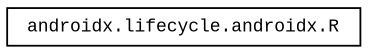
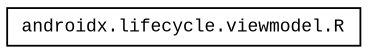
node "androidx.lifecycle.androidx.R": label "androidx.lifecycle.androidx.R" -> "androidx.lifecycle.viewmodel.R"
